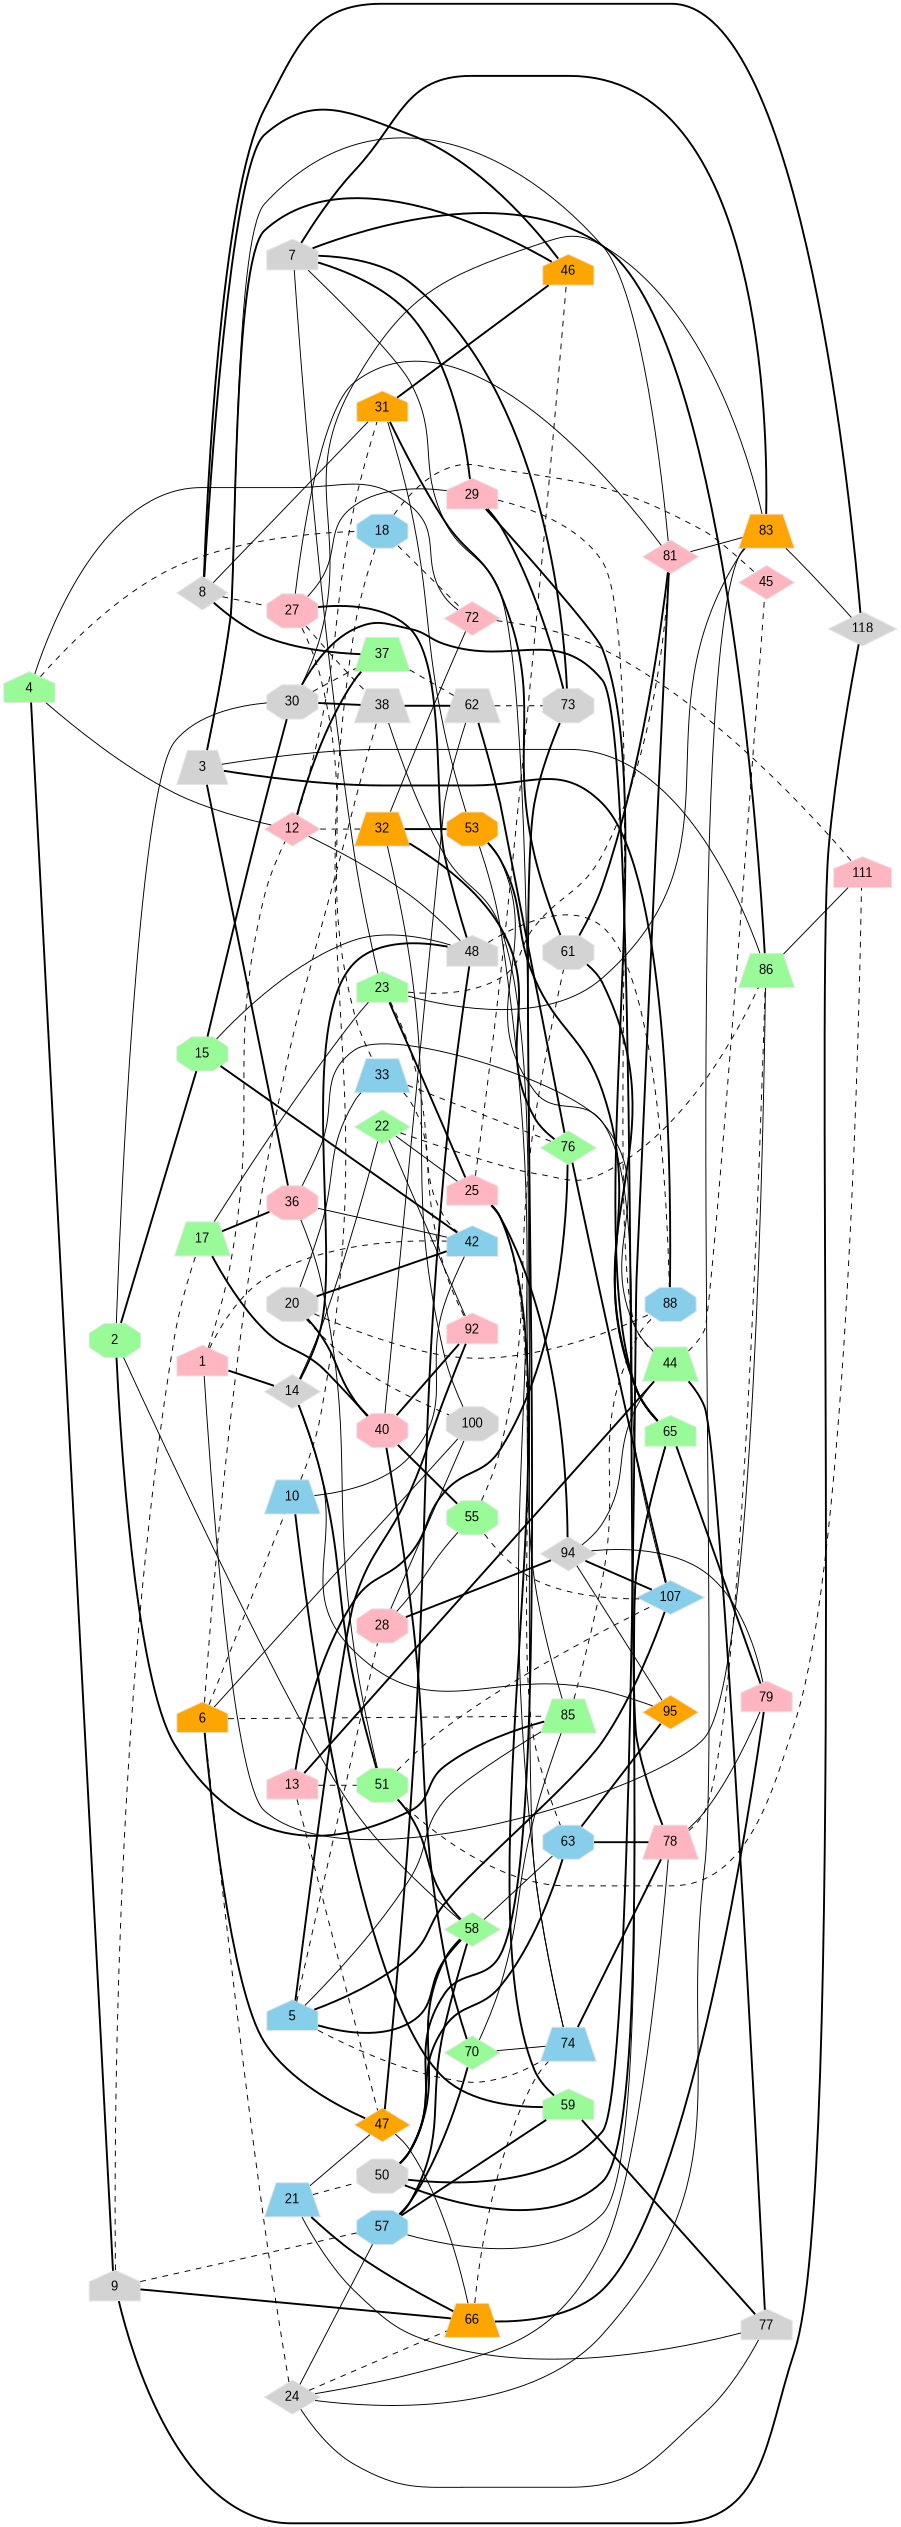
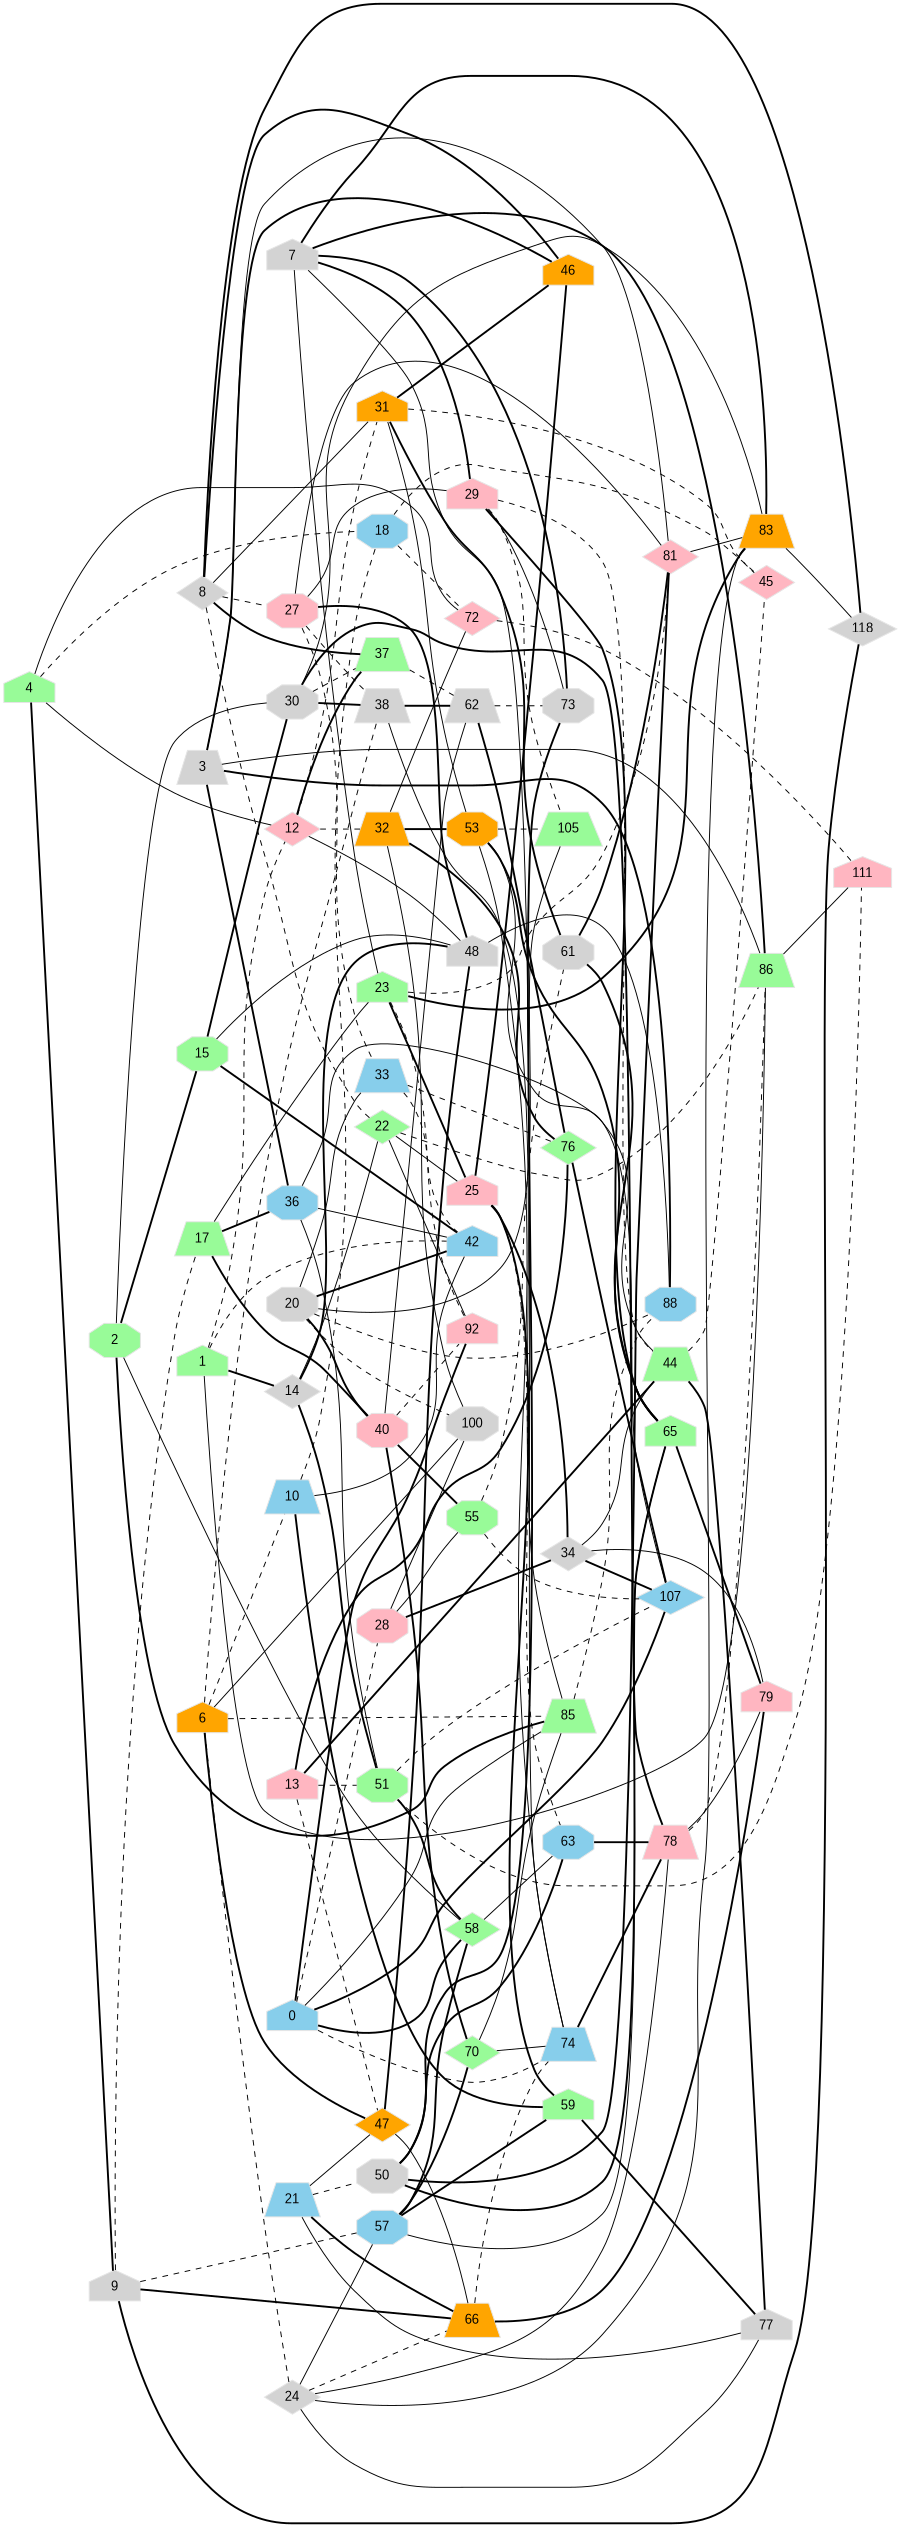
edge "31" -- "45": added
edge "29" -- "73": style bold -> solid
edge "46" -- "25": style dashed -> bold
node "105": added
edge "8" -- "22": added
edge "83" -- "23": style solid -> bold
edge "48" -- "88": style dashed -> solid
node "36": fillcolor lightpink -> skyblue
node "1": fillcolor lightpink -> palegreen
edge "92" -- "40": style bold -> dashed
node "94": label "94" -> "34"
node "95": removed
node "5": label "5" -> "0"
edge "58" -- "50": removed
